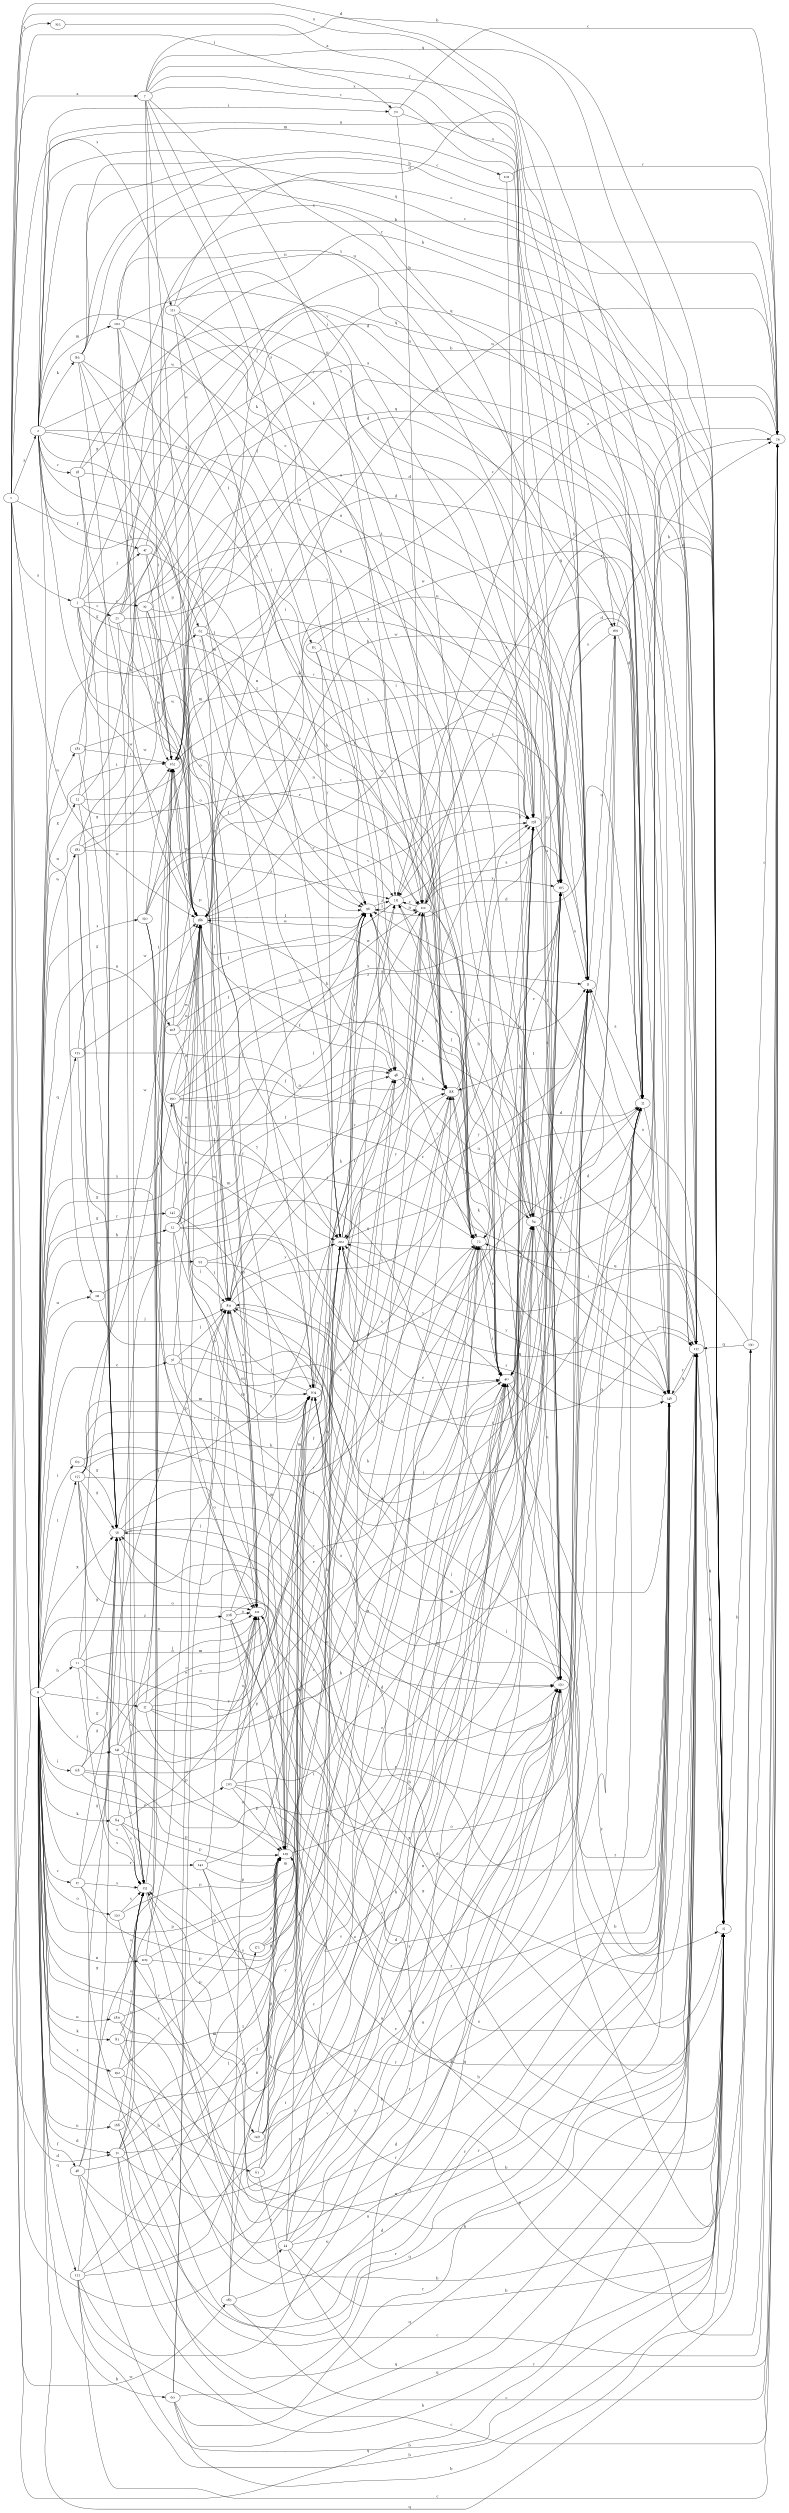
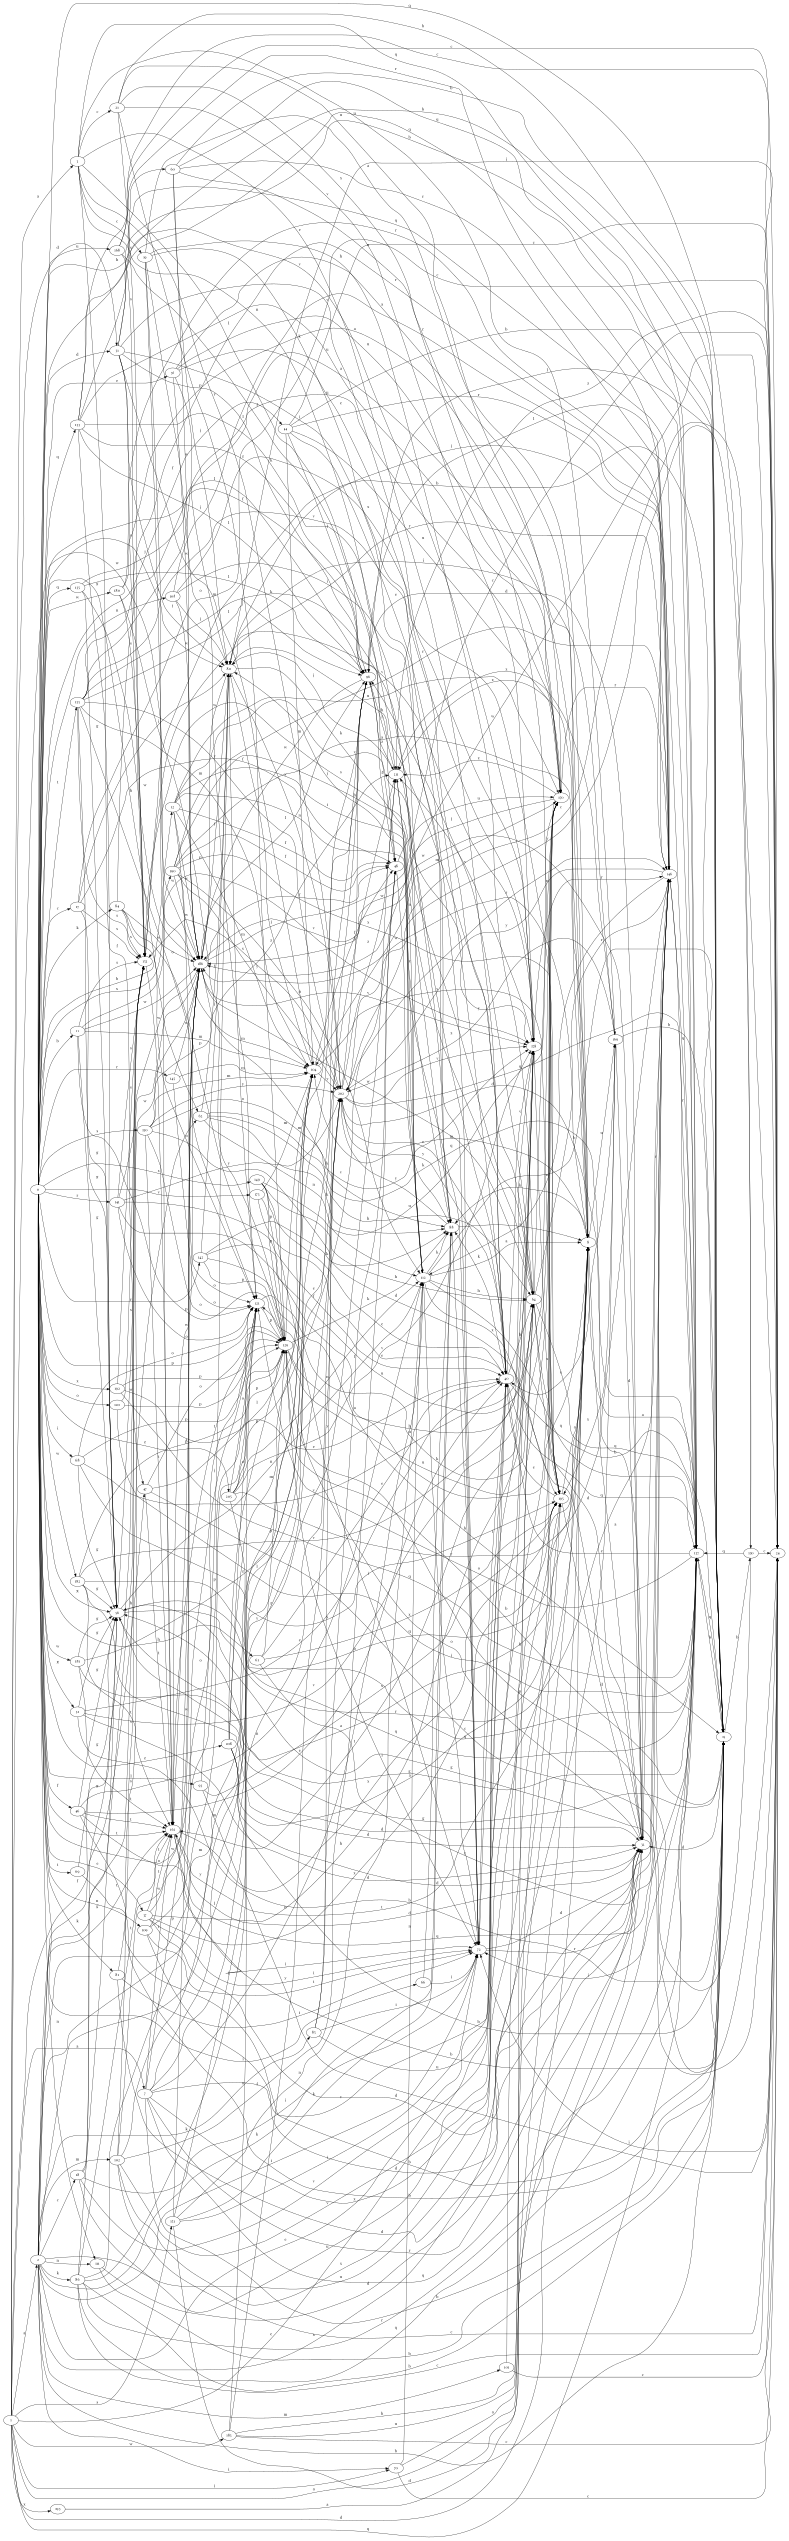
node "66": added
edge "2" -> "162": added, label "t"
